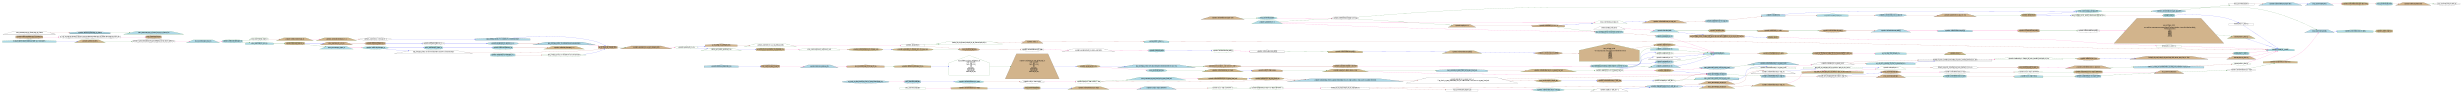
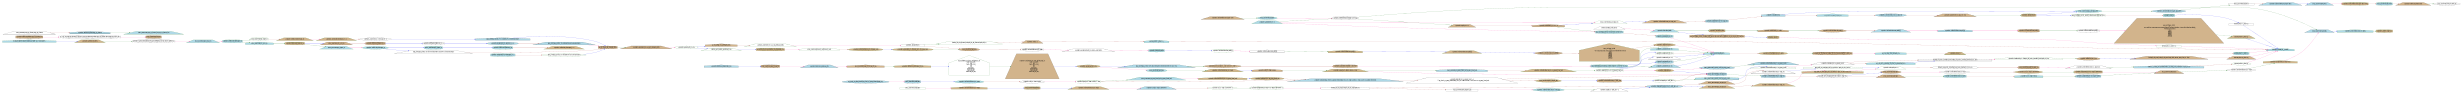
node "(<operator>.indirectFieldAccess,v15->eapol_sm)": fillcolor tan -> white
node "(<operator>.and,v15->flags & 0xFFFFFBFF)": fillcolor white -> tan
